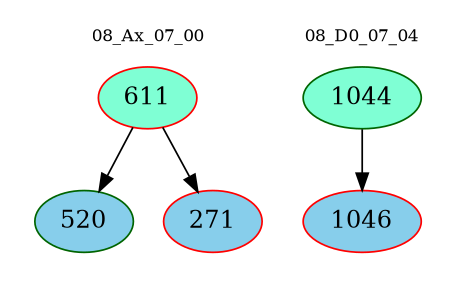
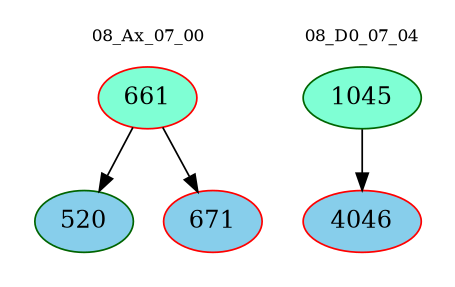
node "611": label "611" -> "661"
node "1044": label "1044" -> "1045"
node "271": label "271" -> "671"
node "1046": label "1046" -> "4046"
